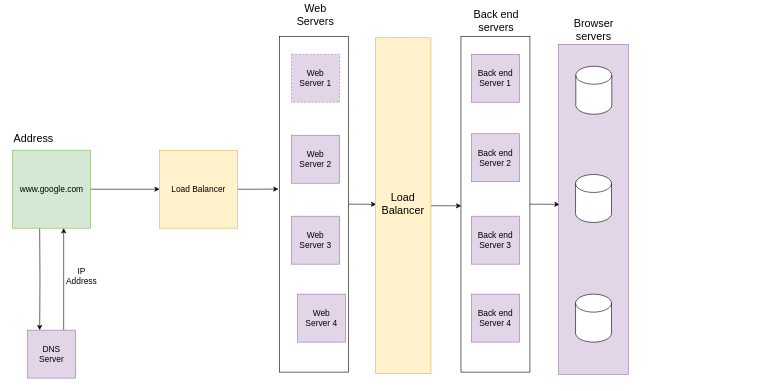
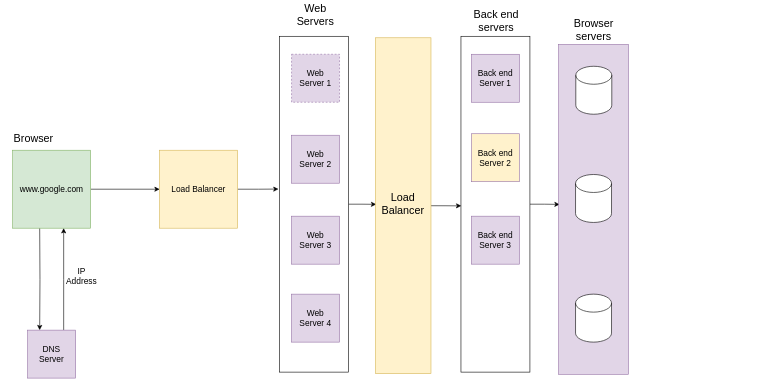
node "Address": label "Address" -> "Browser"
node "Back endServer 2": fillcolor #e1d5e7 -> #fff2cc
node "Web Server 4": moved (321, 318) -> (315, 318)
node "Back endServer 4": removed
